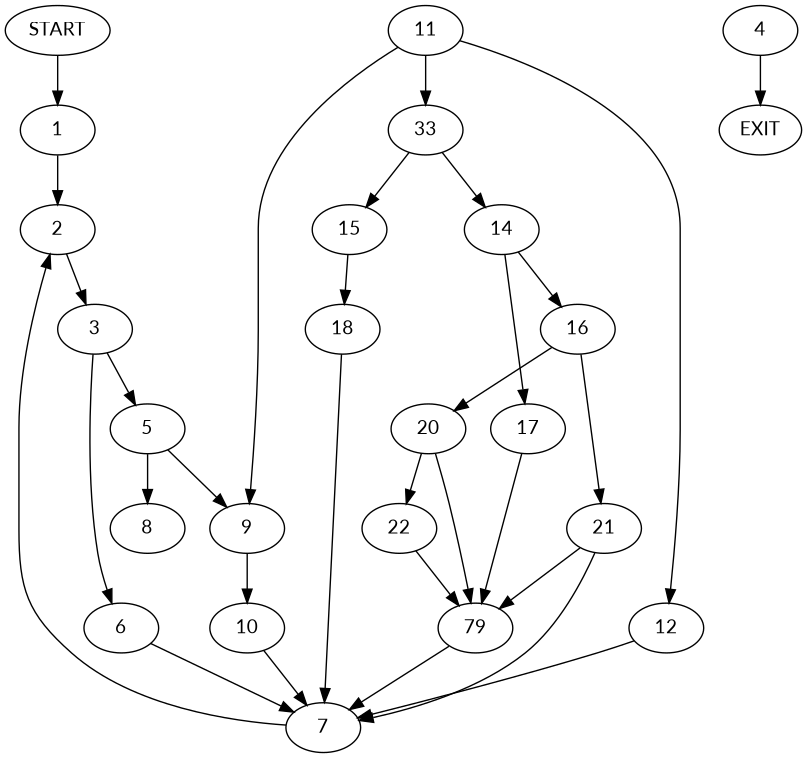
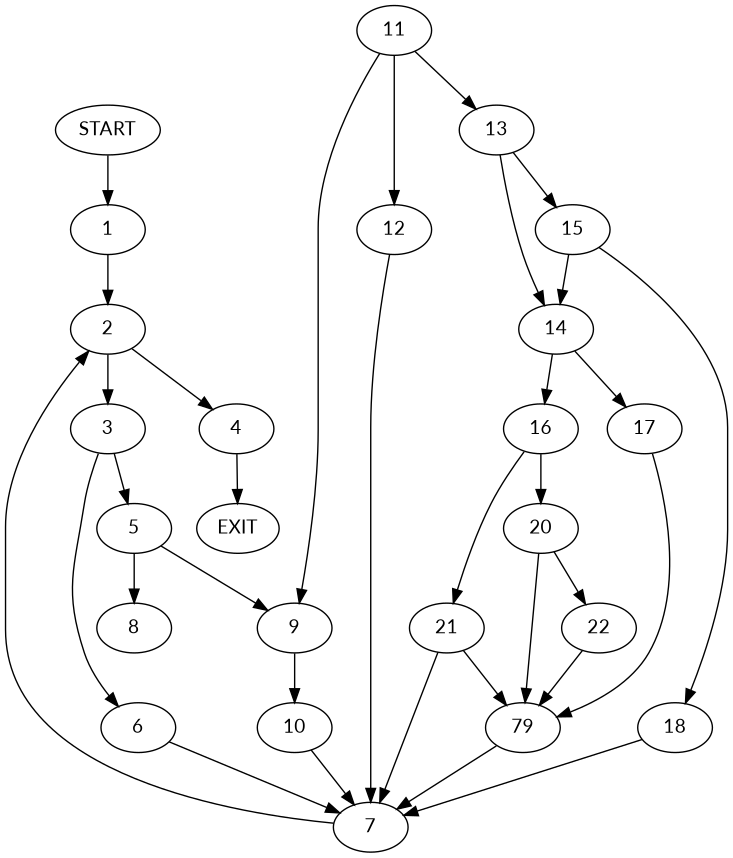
node "33": label "33" -> "13"
edge "15" -> "14": added
edge "2" -> "4": added
